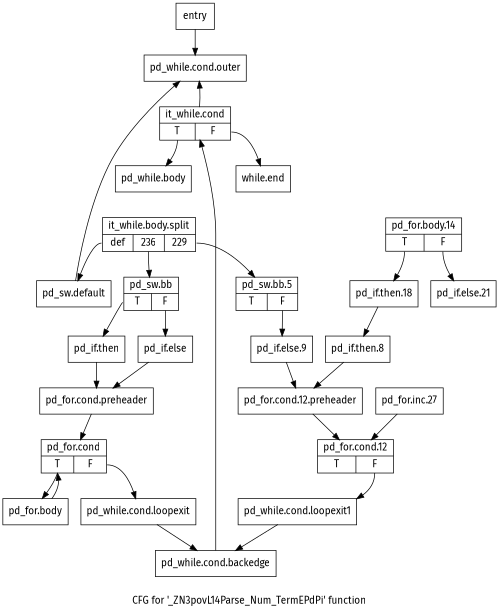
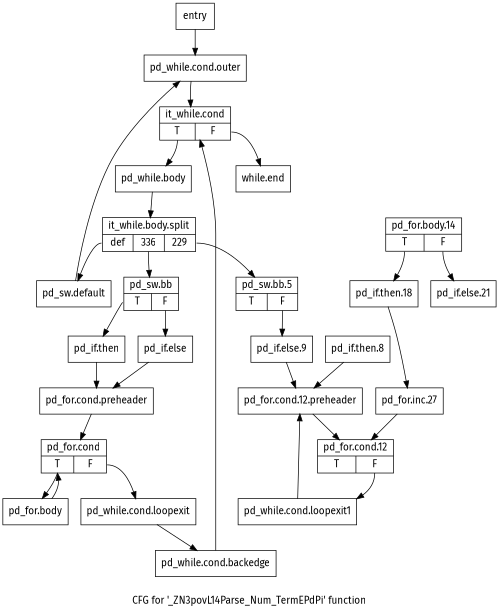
edge "it_while.cond" -> "pd_while.cond.outer": reversed
edge "pd_while.body" -> "it_while.body.split": added
node "it_while.body.split": text "236" -> "336"
edge "pd_if.then.18" -> "pd_if.then.8": now "pd_if.then.18" -> "pd_for.inc.27"
edge "pd_while.cond.loopexit1" -> "pd_while.cond.backedge": now "pd_while.cond.loopexit1" -> "pd_for.cond.12.preheader"
